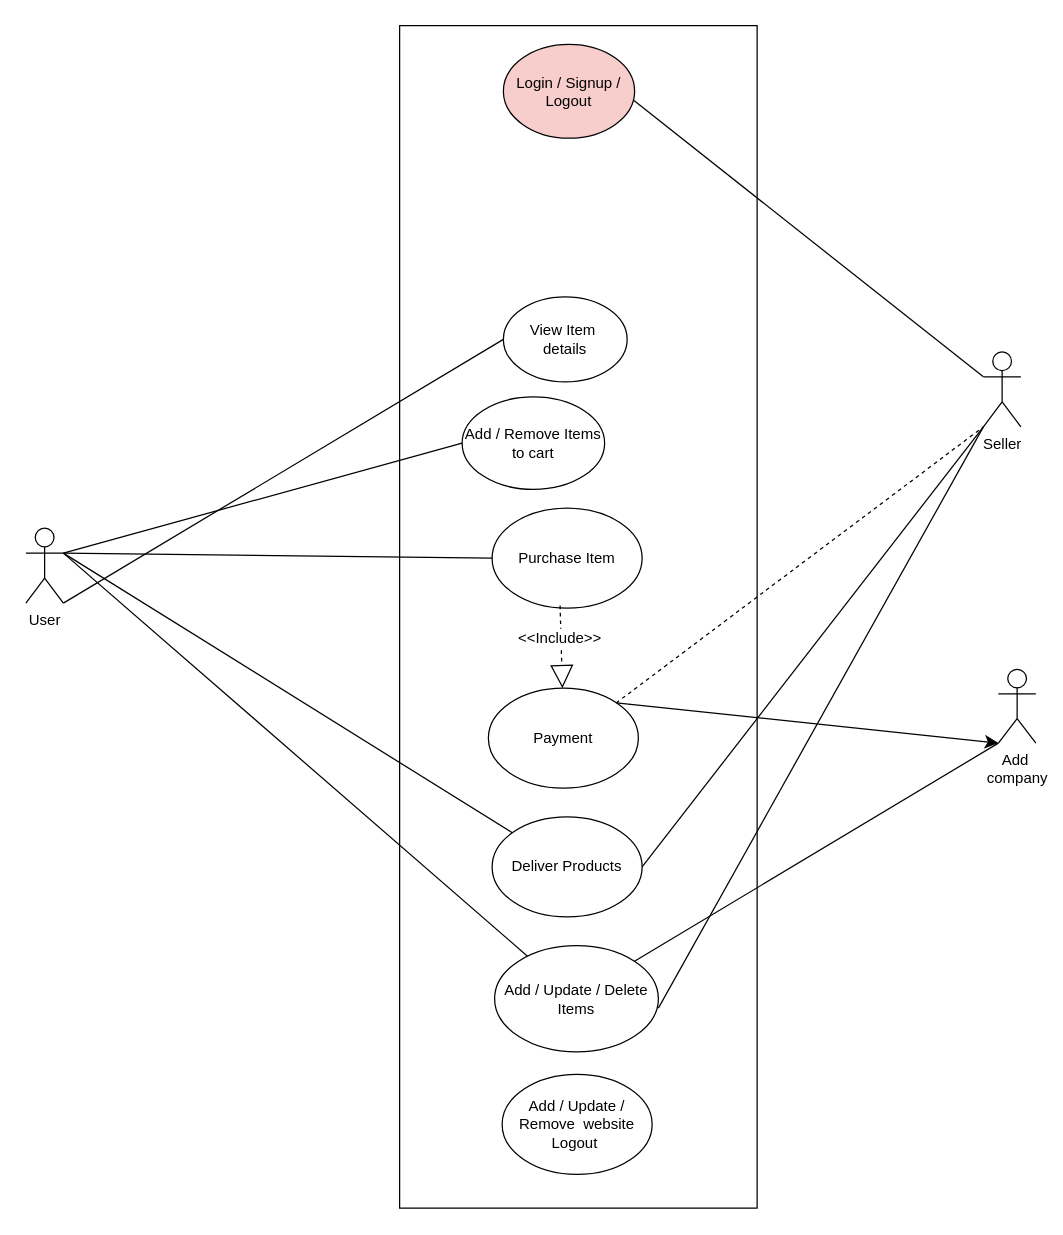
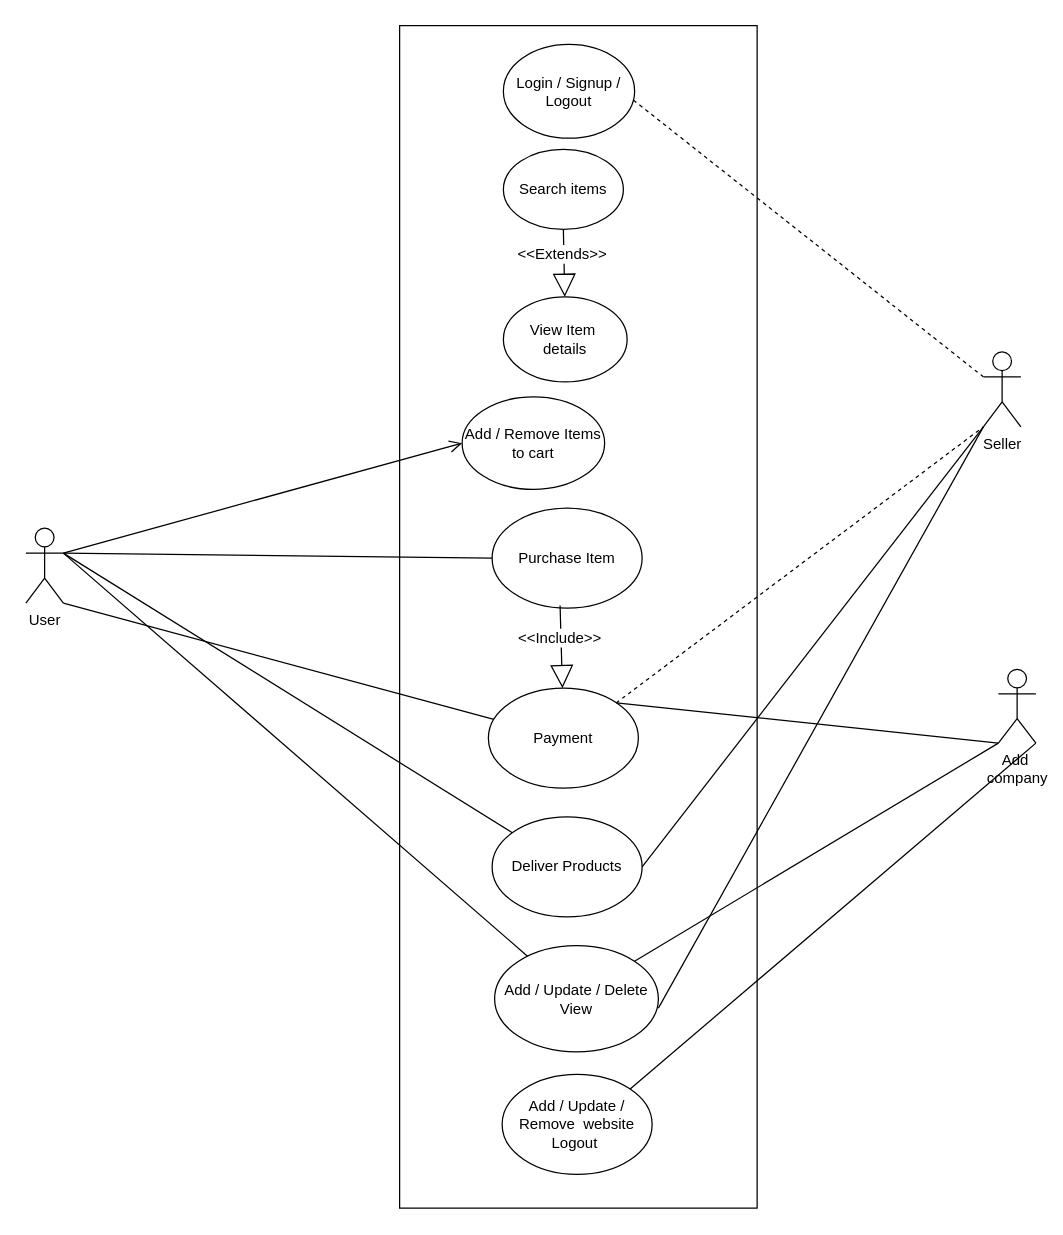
node "Login / Signup / Logout": fillcolor #f8cecc -> #ffffff
node "Search items": added
edge "Login / Signup / Logout" -- "Seller": style solid -> dashed
edge "Search items" -> "View Item details": added, label "<<Extends>>"
edge "View Item details" -- "User": now "Payment" -- "User"
edge "Add / Remove Items to cart" -- "User": arrowhead none -> open
edge "Purchase Item" -> "Payment": style dashed -> solid
edge "Payment" -> "Add company": arrowhead classic -> none
edge "Add company" -- "Add / Update / Remove website Logout": added
node "Add / Update / Delete Items": label "Add / Update / Delete Items" -> "Add / Update / Delete View"
